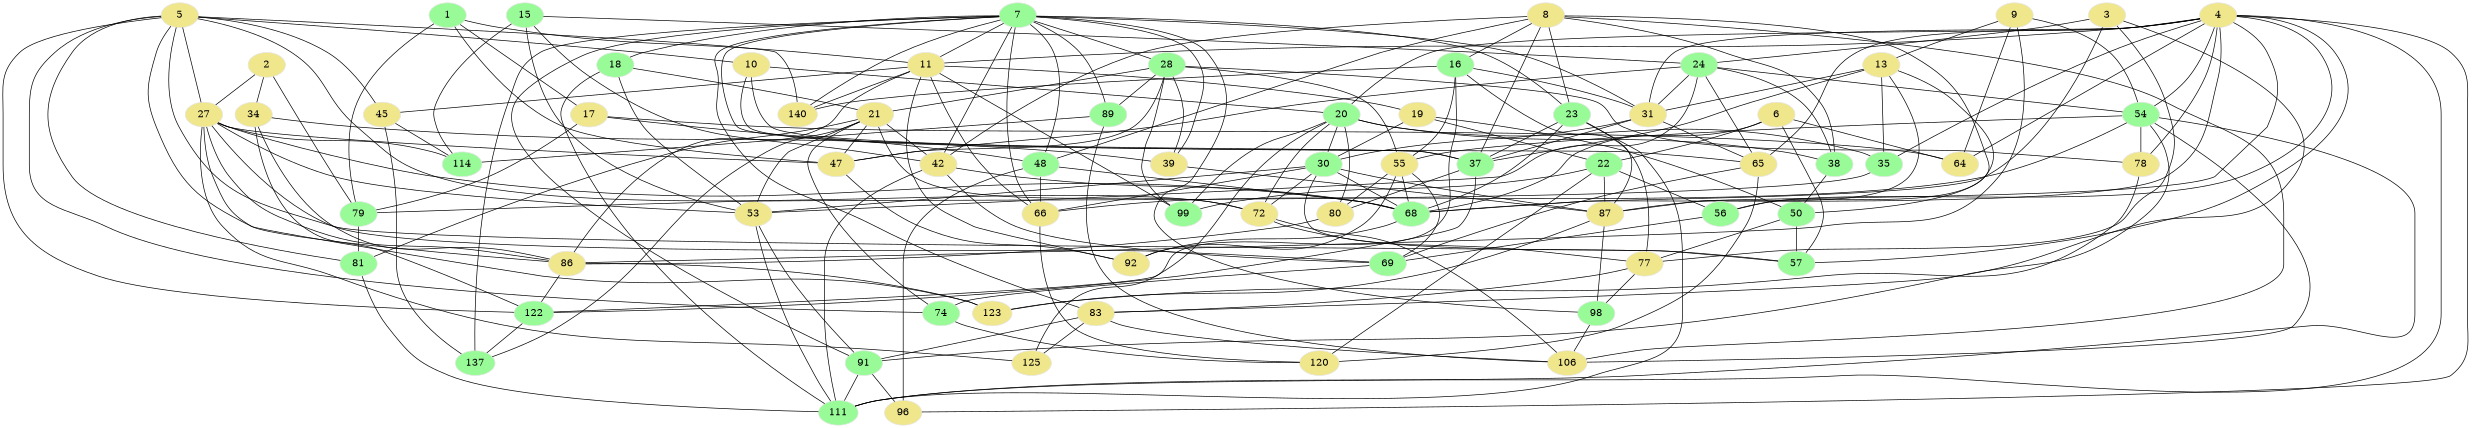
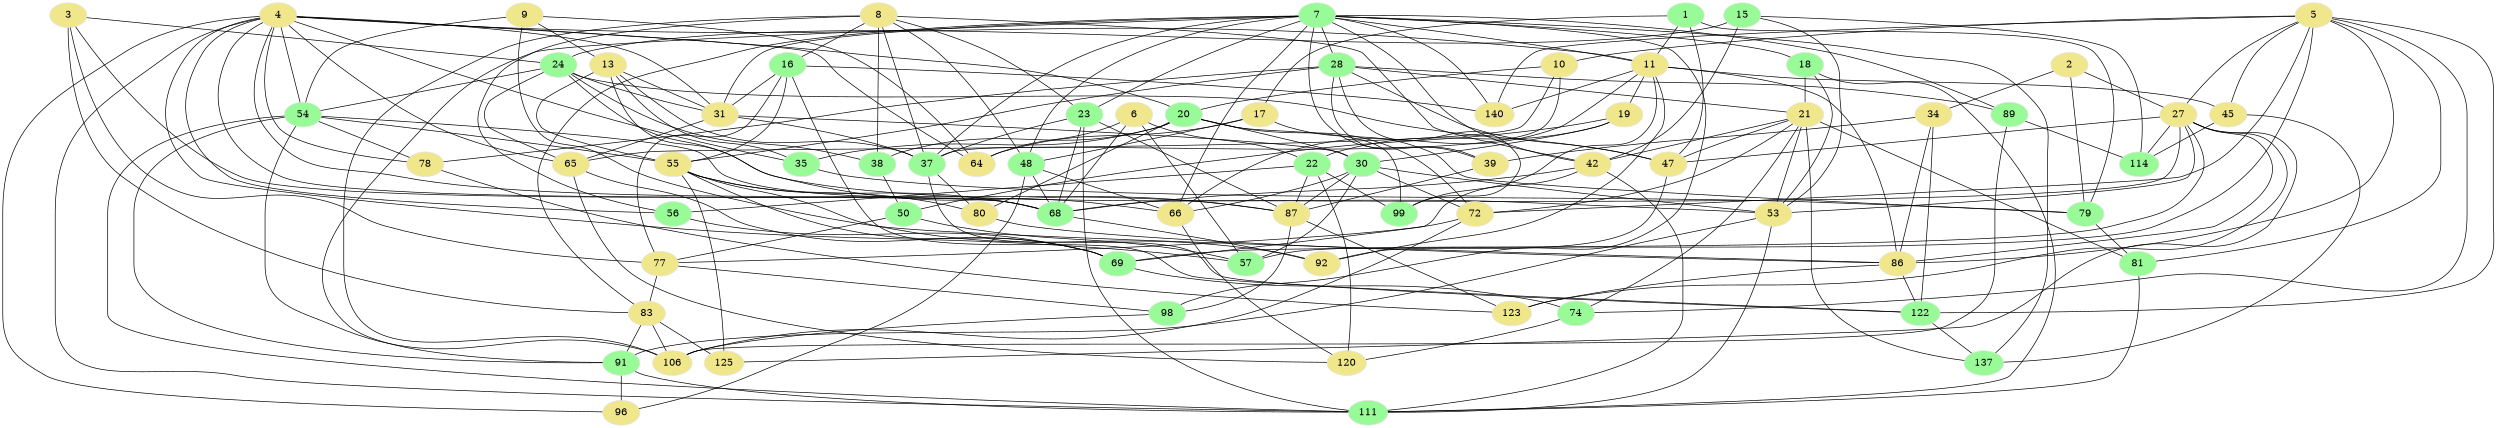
edge "13" -- "50": now "13" -- "55"
edge "30" -- "68": removed
edge "20" -- "125": now "55" -- "125"
